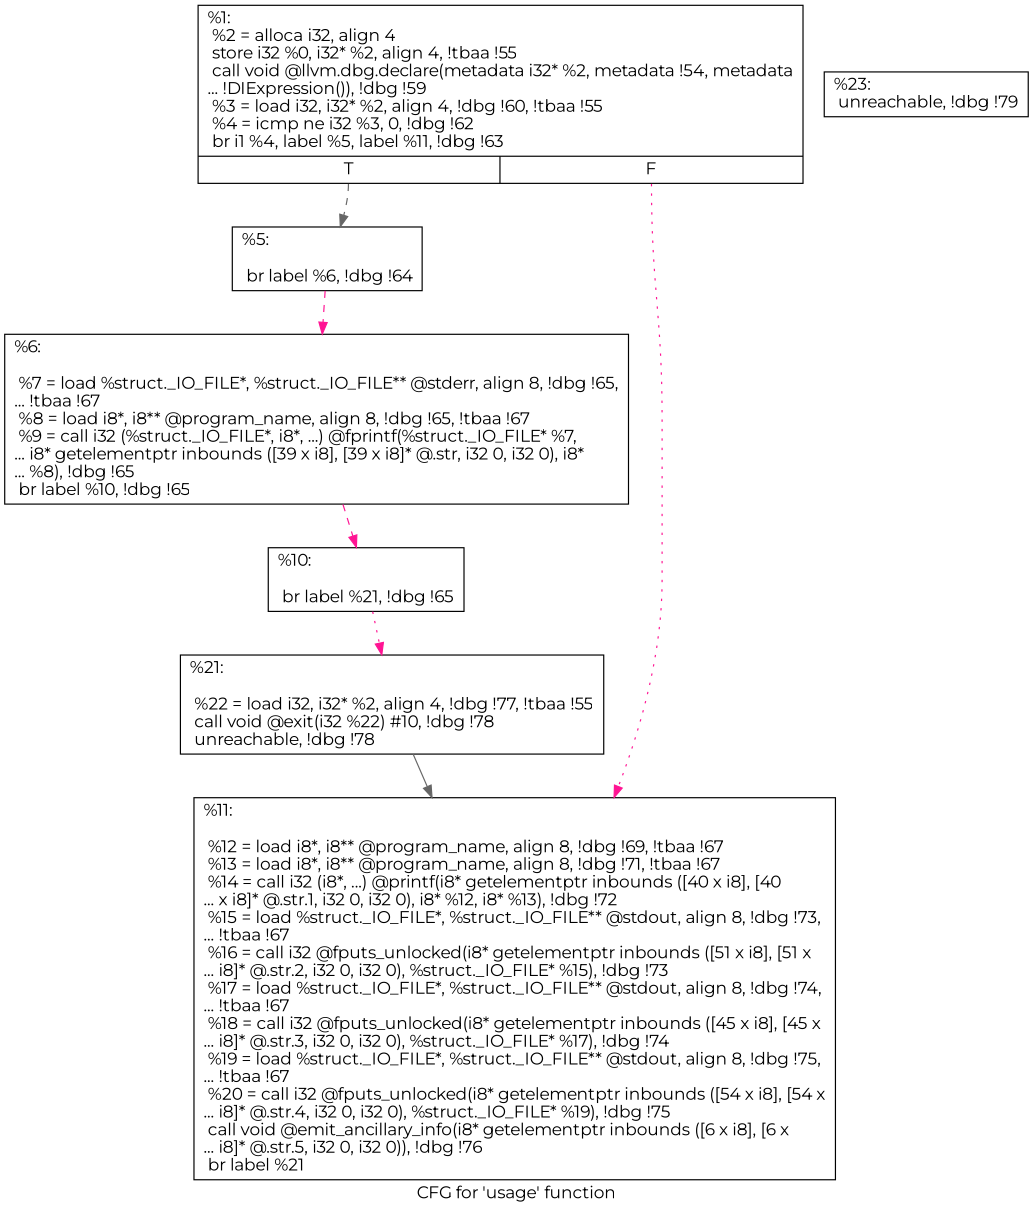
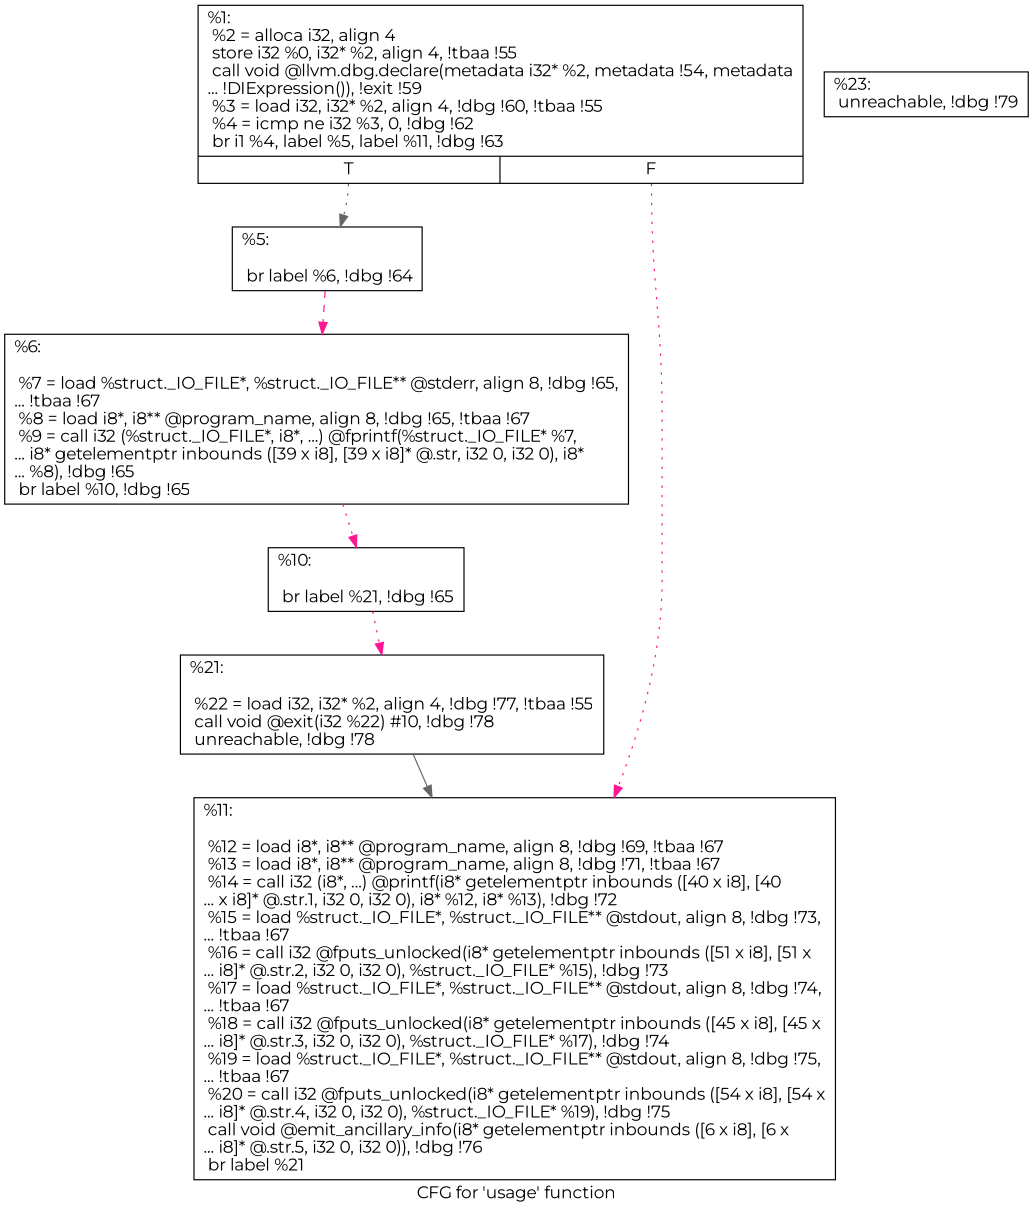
node "%1:": text "... !DIExpression()), !dbg !59" -> "... !DIExpression()), !exit !59"
edge "%1:" -> "%5:": style dashed -> dotted
edge "%6:" -> "%10:": style dashed -> dotted
